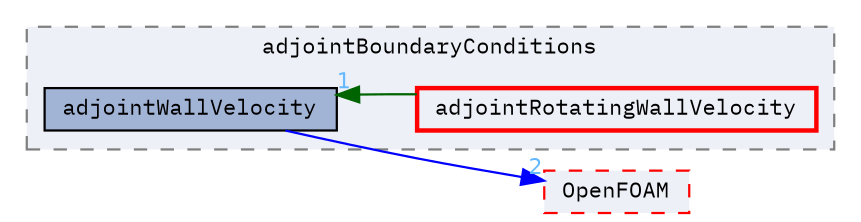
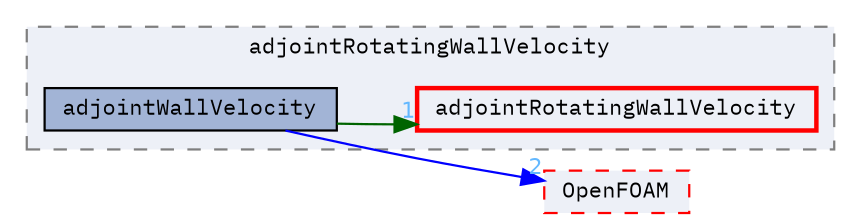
cluster "adjointBoundaryConditions": label "adjointBoundaryConditions" -> "adjointRotatingWallVelocity"
edge "adjointRotatingWallVelocity" -> "adjointWallVelocity": reversed
